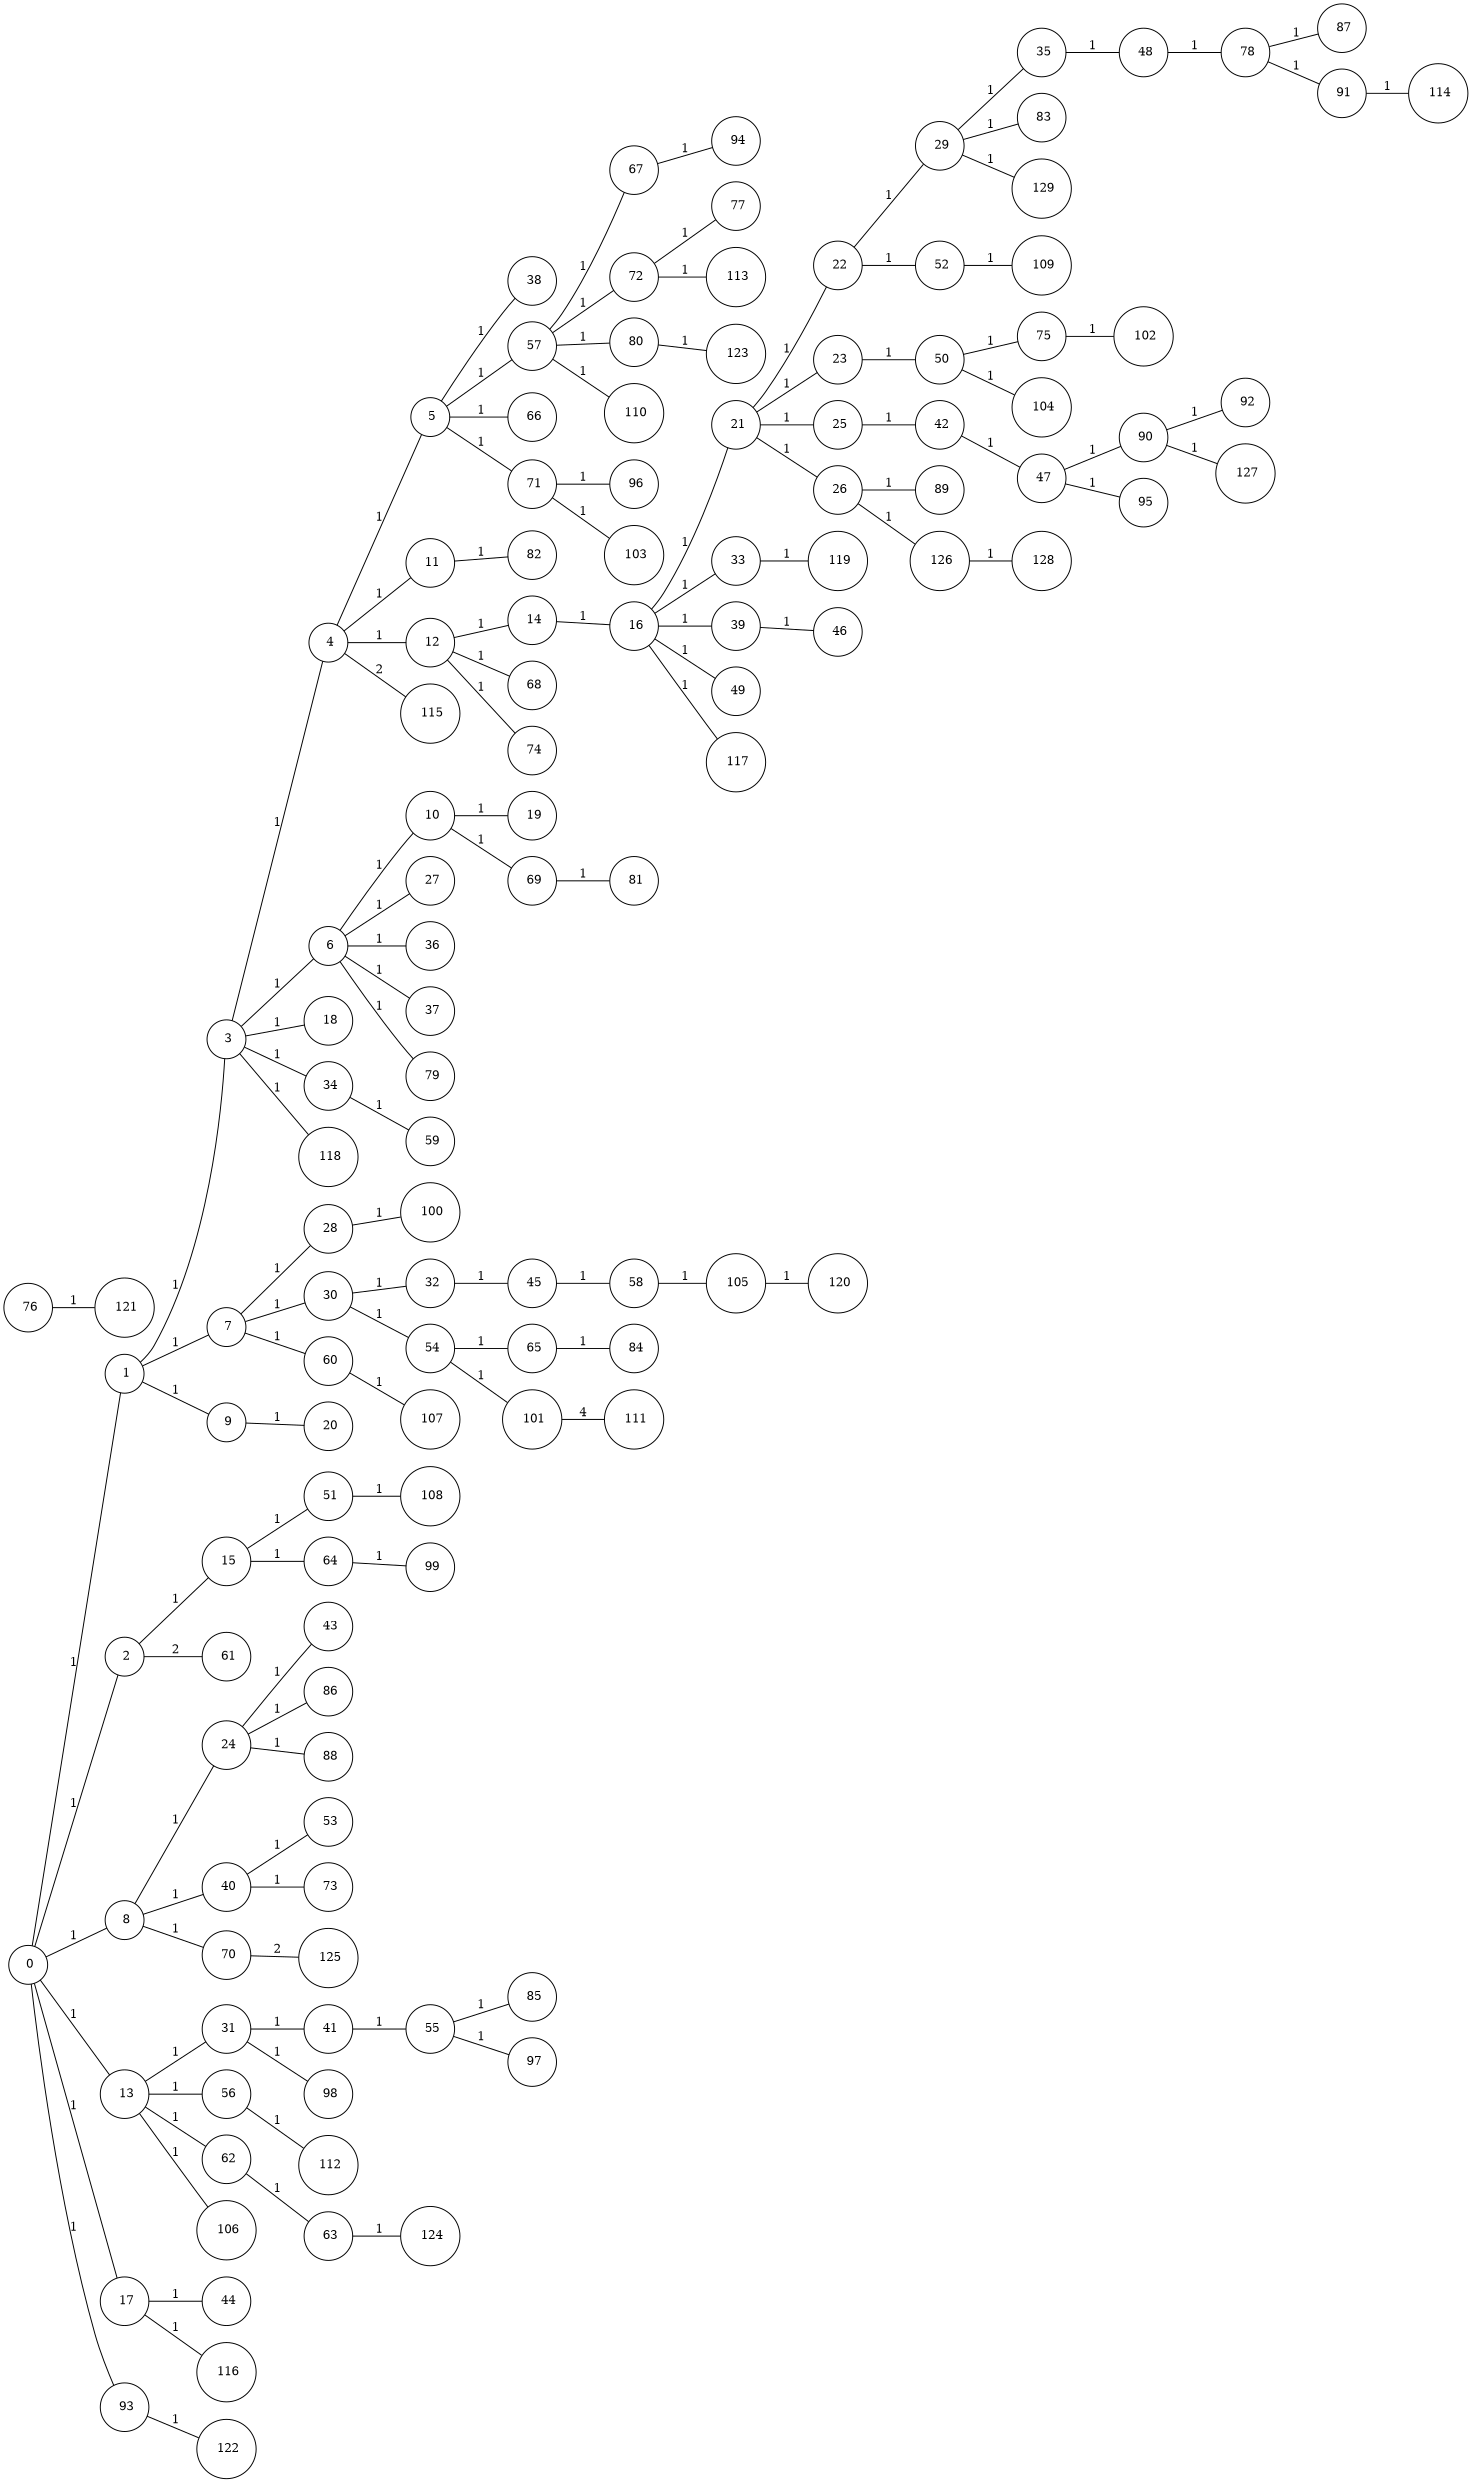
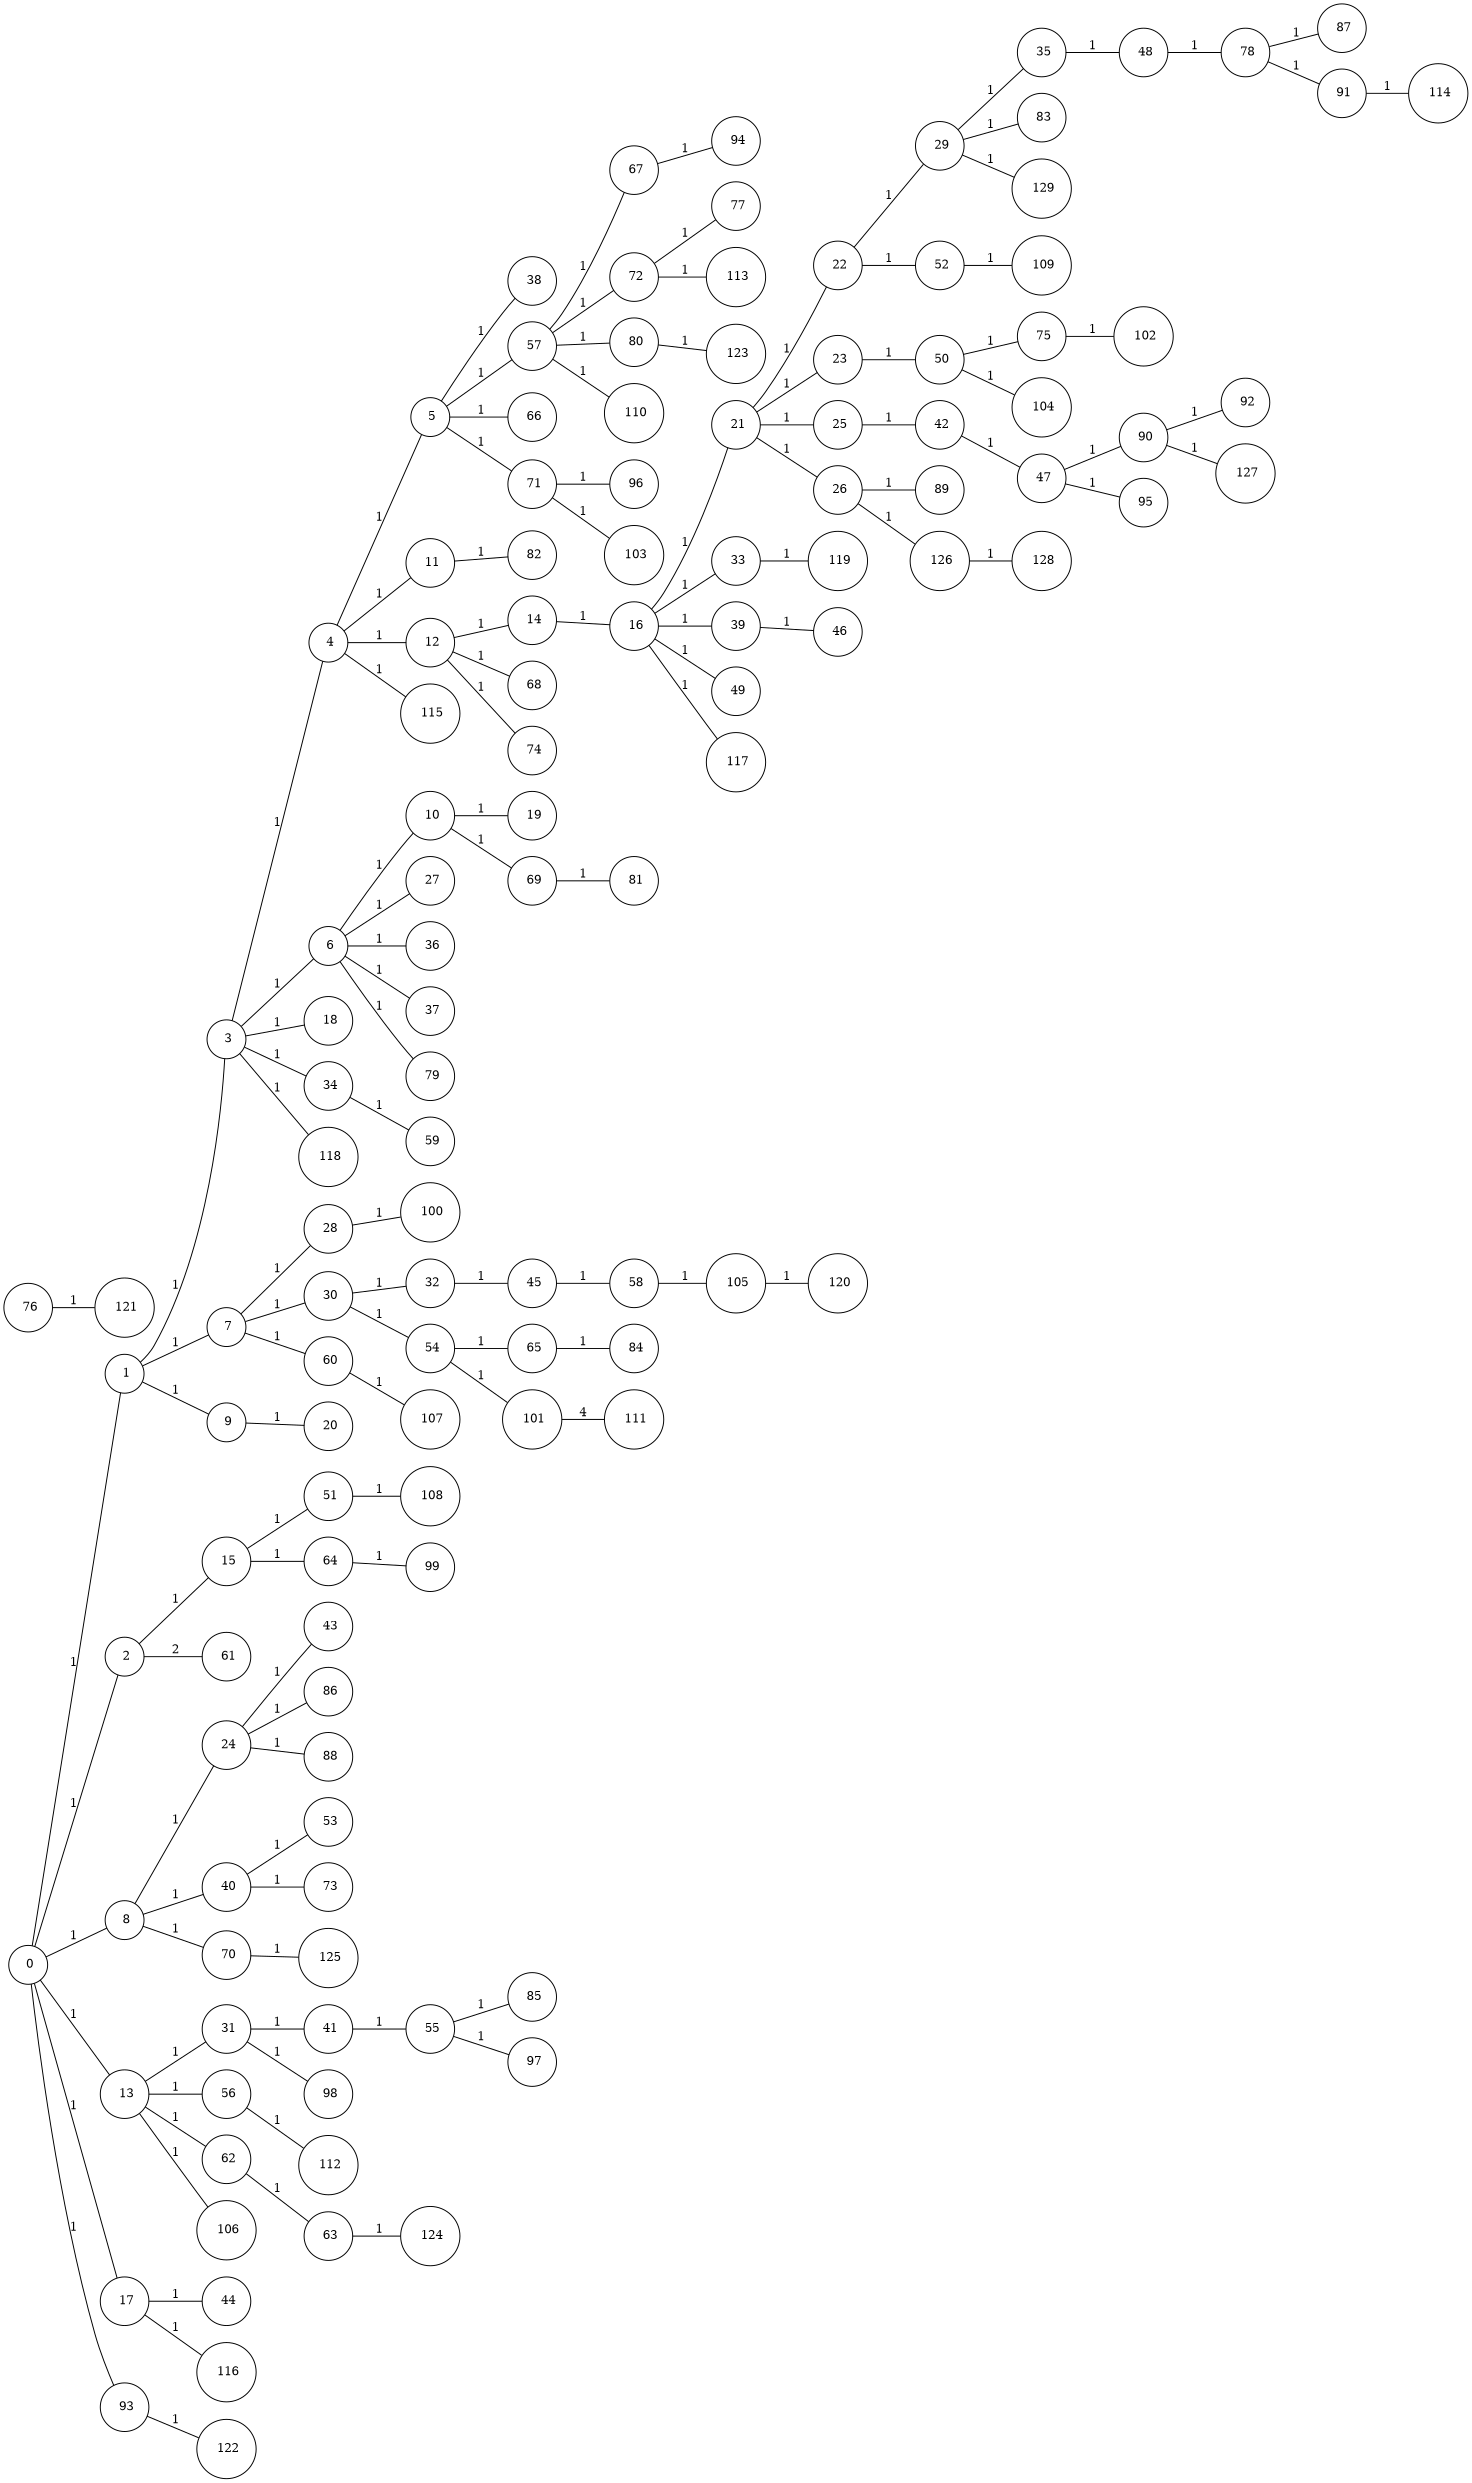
edge "4" -- "115": label "2" -> "1"
edge "70" -- "125": label "2" -> "1"
